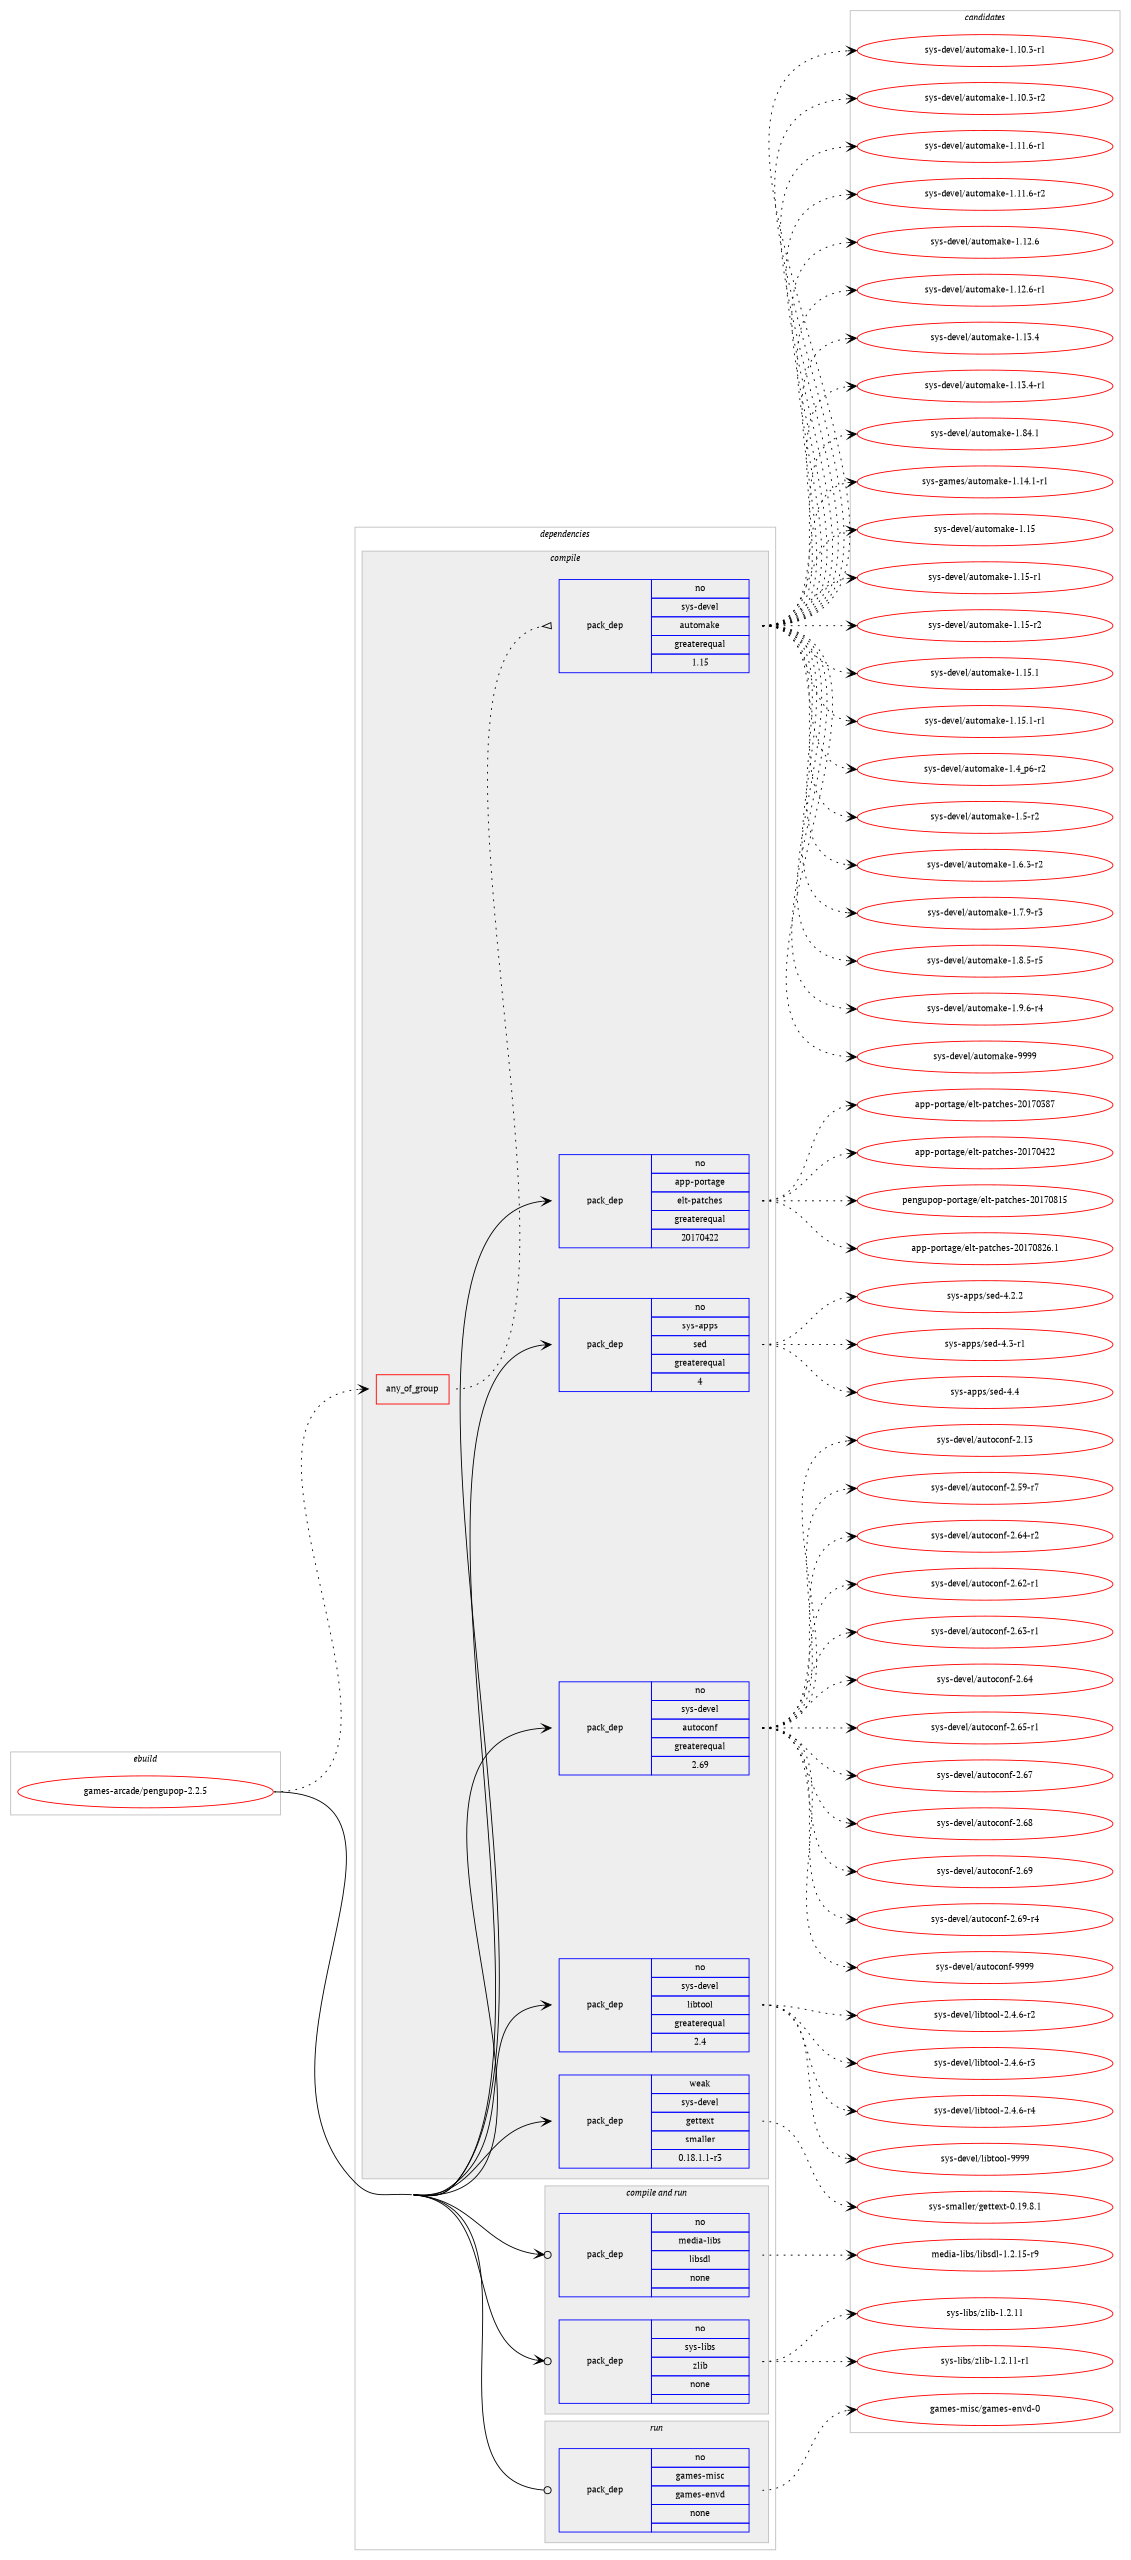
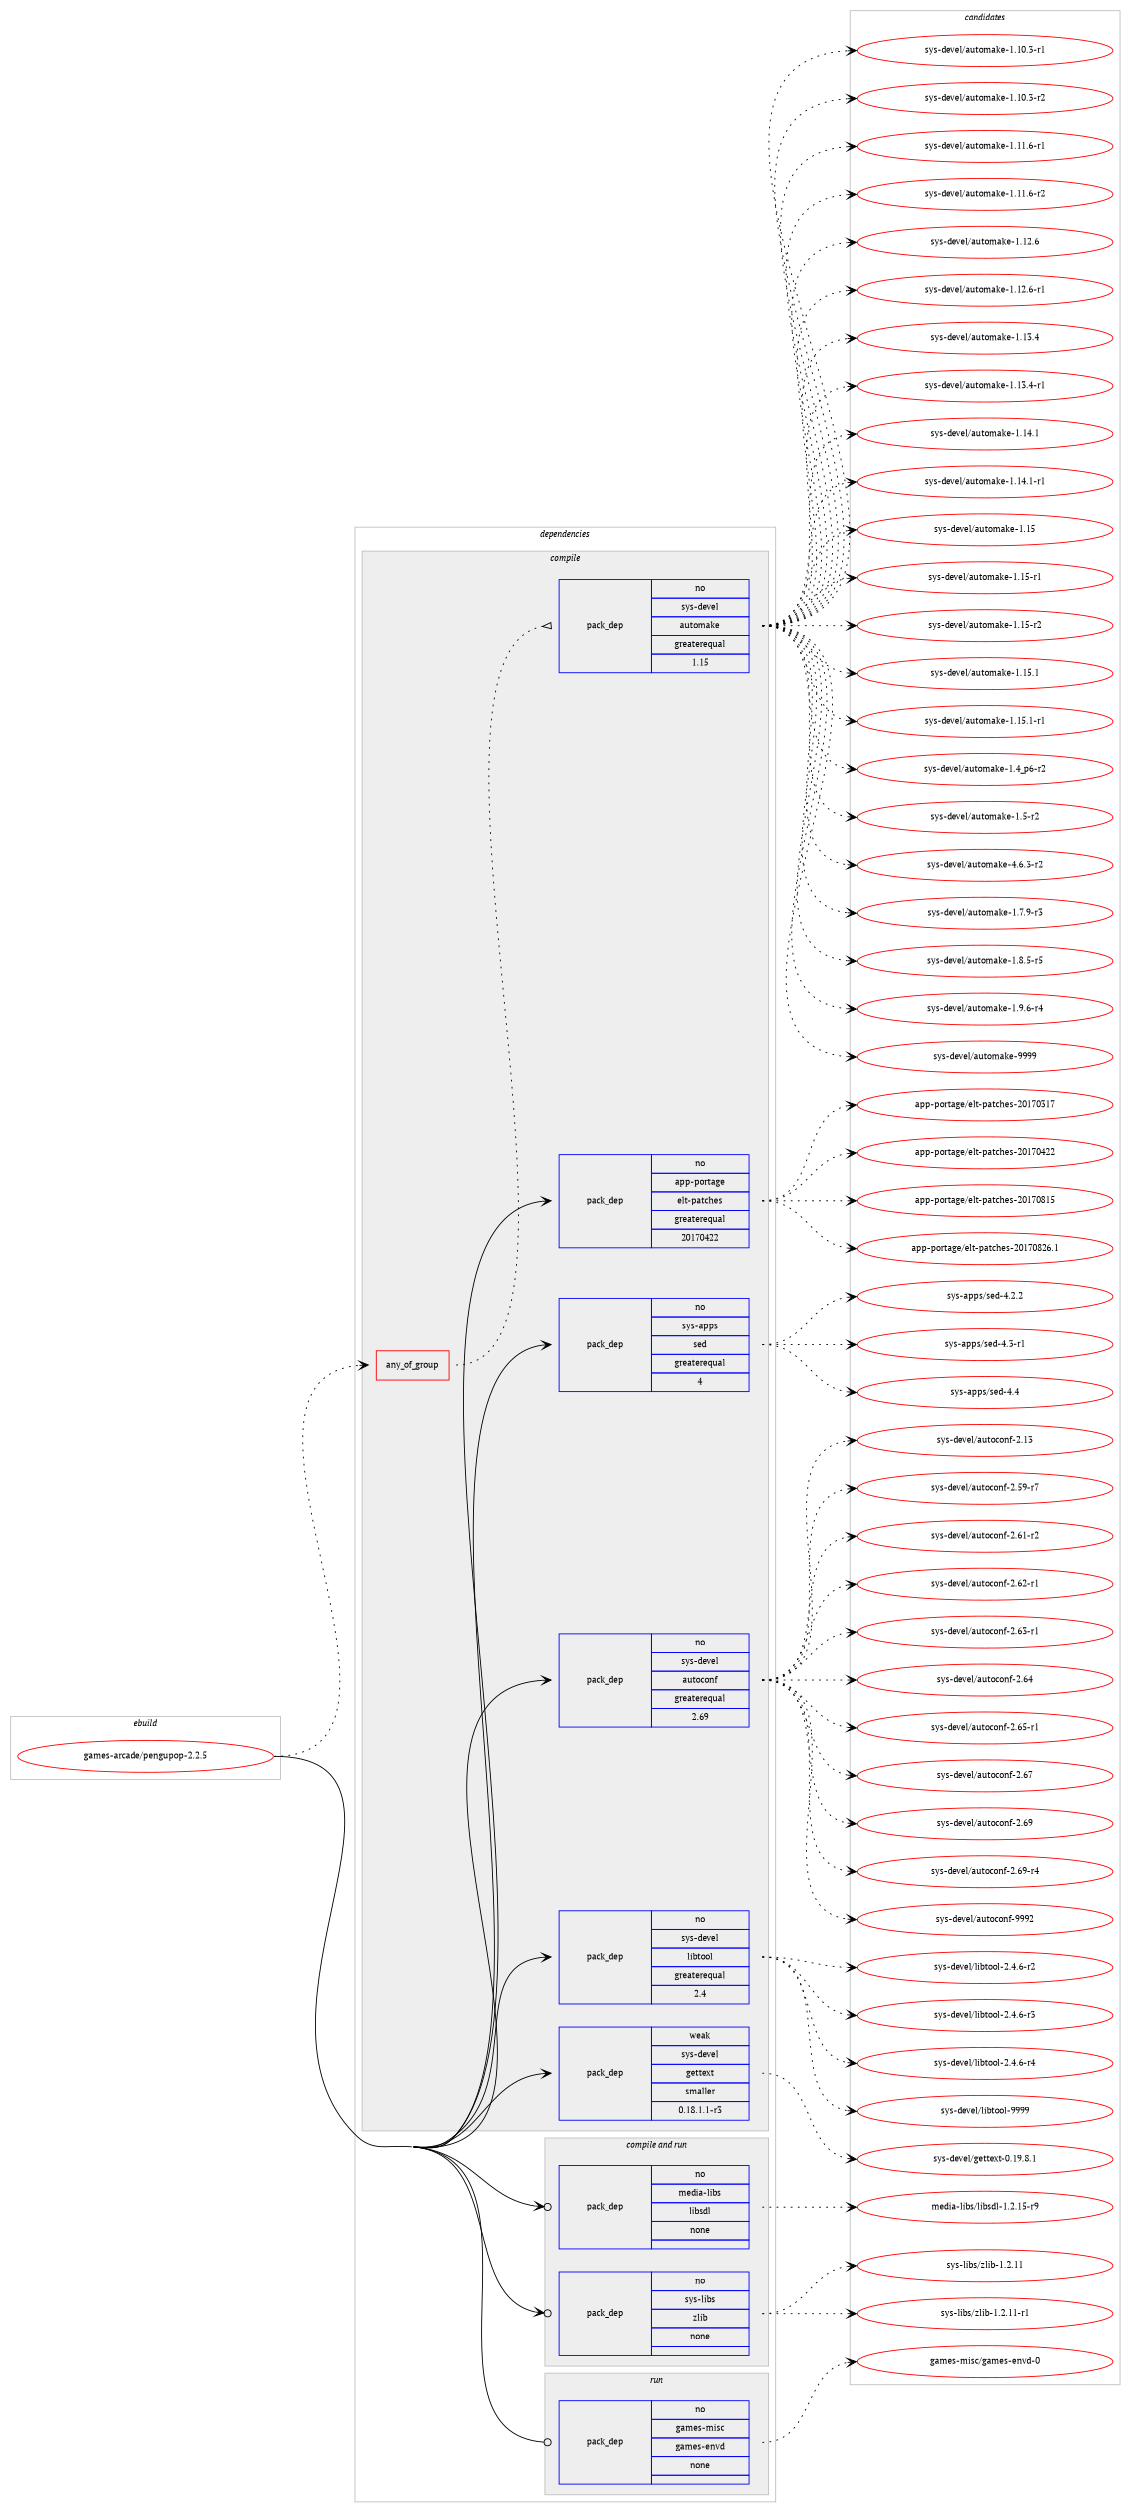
node "sys-devel/automake-1.84.1": label "sys-devel/automake-1.84.1" -> "sys-devel/automake-1.14.1"
node "sys-games/automake-1.14.1-r1": label "sys-games/automake-1.14.1-r1" -> "sys-devel/automake-1.14.1-r1"
node "sys-devel/automake-1.6.3-r2": label "sys-devel/automake-1.6.3-r2" -> "sys-devel/automake-4.6.3-r2"
node "app-portage/elt-patches-20170387": label "app-portage/elt-patches-20170387" -> "app-portage/elt-patches-20170317"
node "pengupop-portage/elt-patches-20170815": label "pengupop-portage/elt-patches-20170815" -> "app-portage/elt-patches-20170815"
node "sys-devel/autoconf-2.64-r2": label "sys-devel/autoconf-2.64-r2" -> "sys-devel/autoconf-2.61-r2"
node "sys-devel/autoconf-2.68": removed
node "sys-devel/autoconf-9999": label "sys-devel/autoconf-9999" -> "sys-devel/autoconf-9992"
node "sys-smaller/gettext-0.19.8.1": label "sys-smaller/gettext-0.19.8.1" -> "sys-devel/gettext-0.19.8.1"
